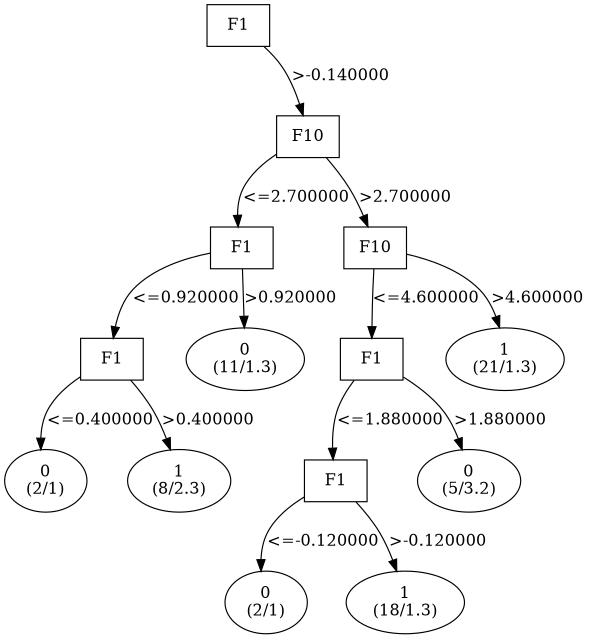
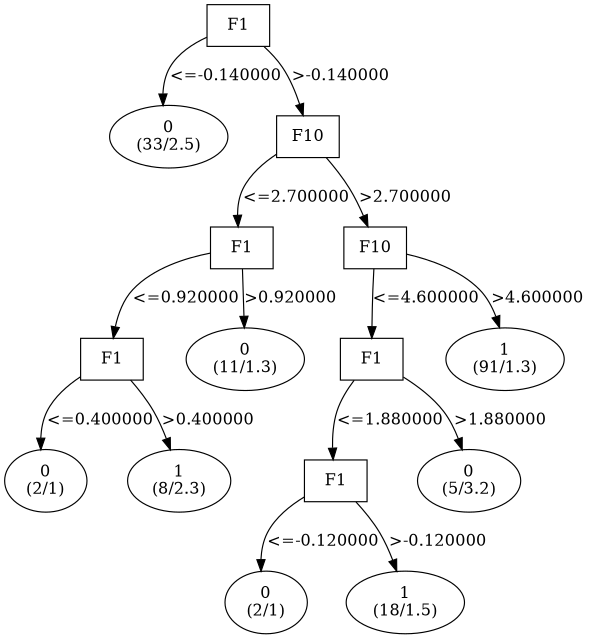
node "0 (33/2.5)": added
node "1 (21/1.3)": label "1 (21/1.3)" -> "1 (91/1.3)"
node "1 (18/1.3)": label "1 (18/1.3)" -> "1 (18/1.5)"
